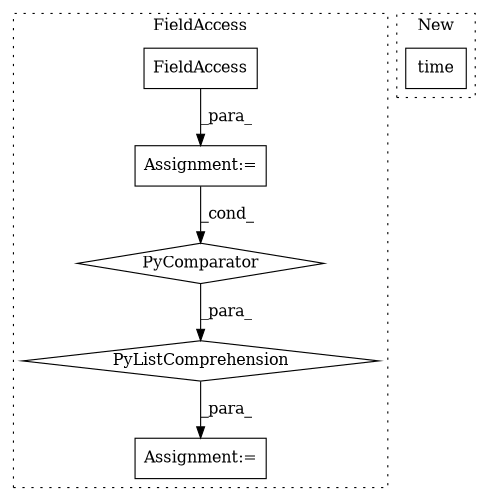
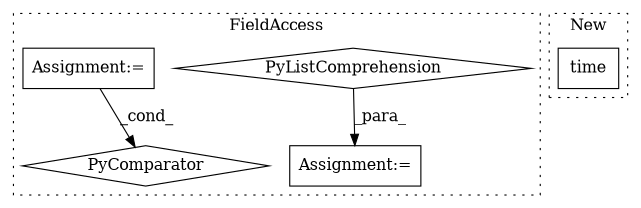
node "FieldAccess": removed
edge "PyComparator" -> "PyListComprehension": removed, label "_para_"
